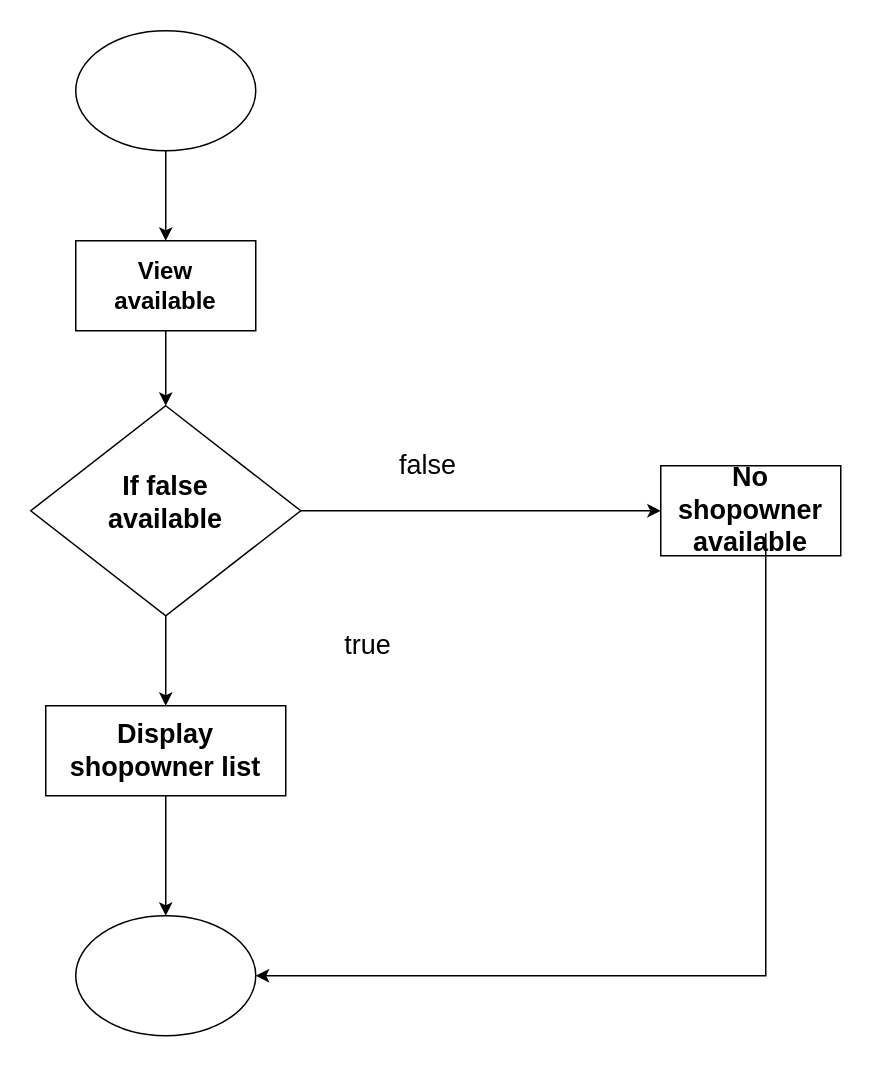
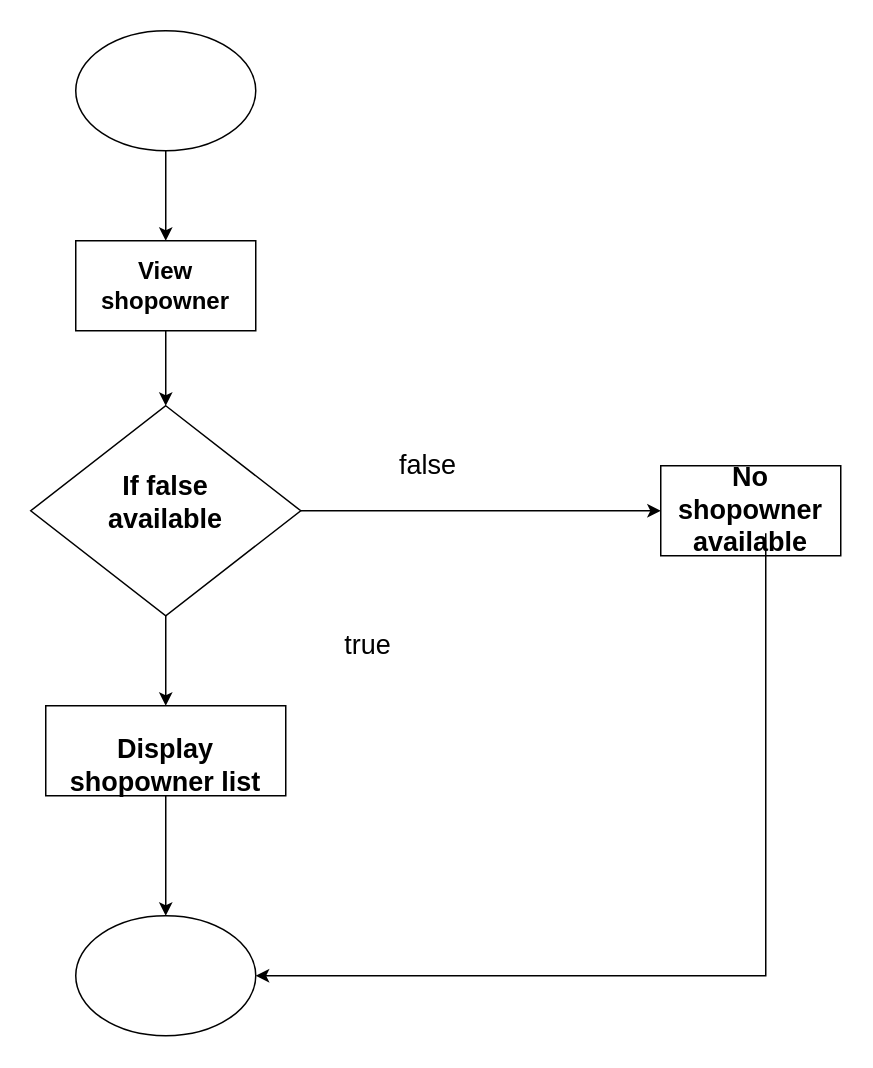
node "View available": label "View available" -> "View shopowner"
node "Display shopowner list": moved (166, 751) -> (166, 766)
